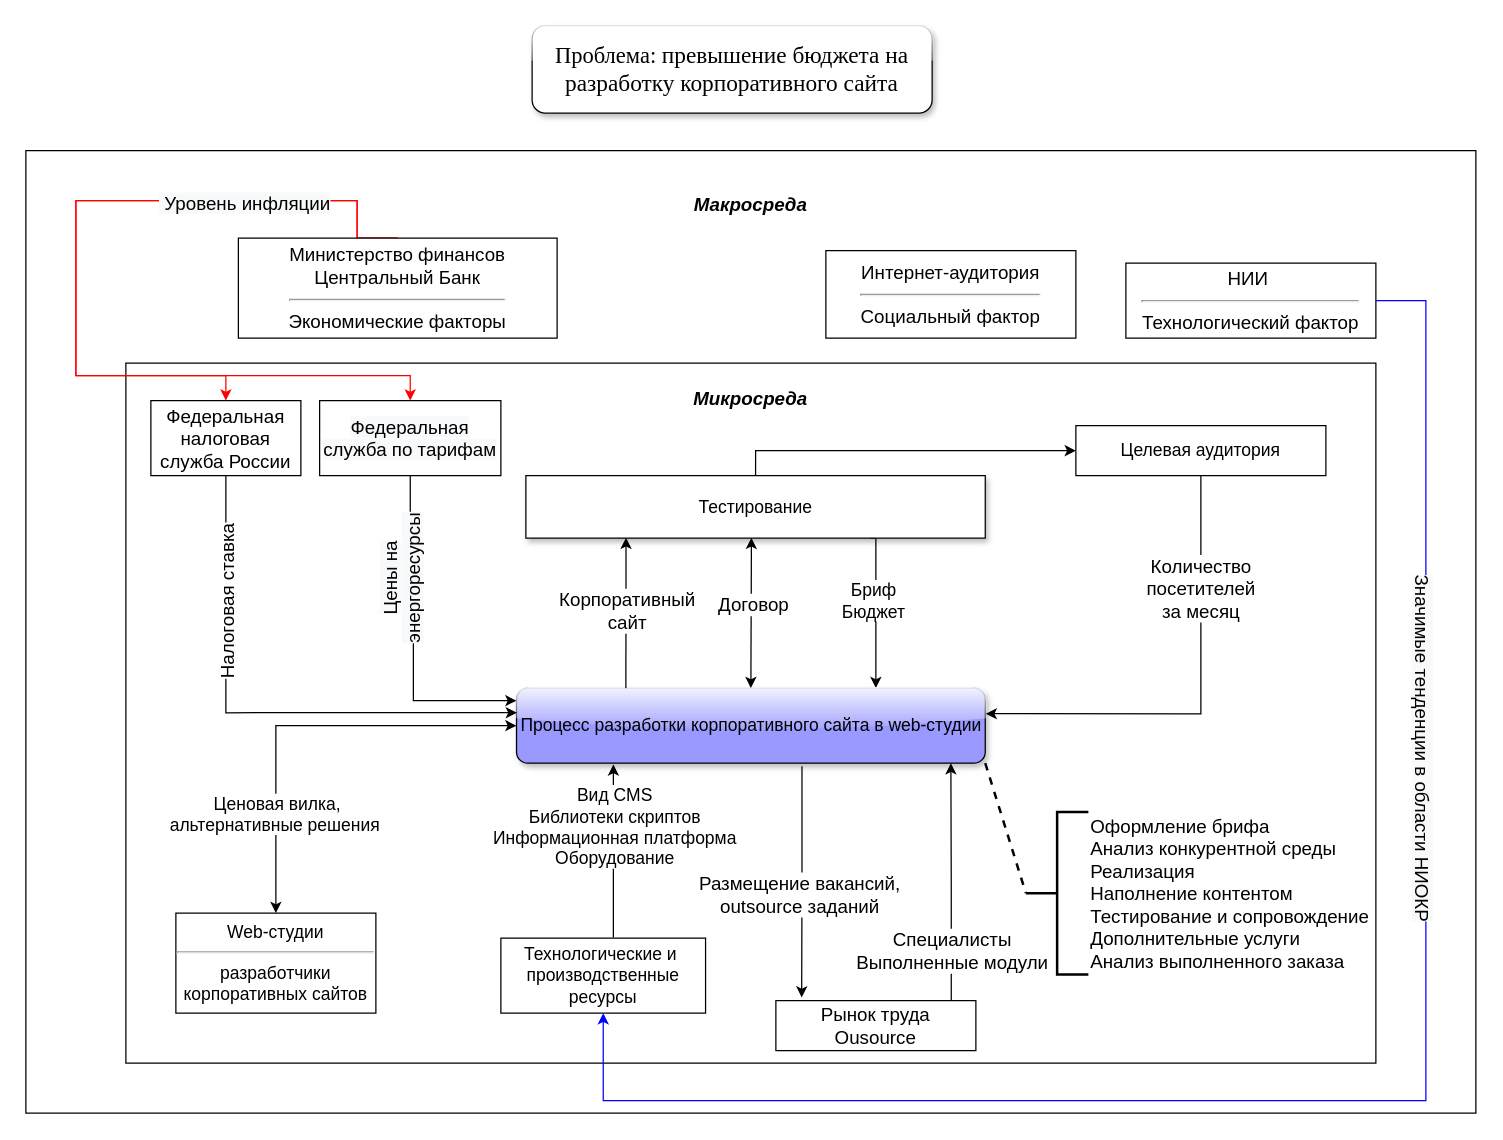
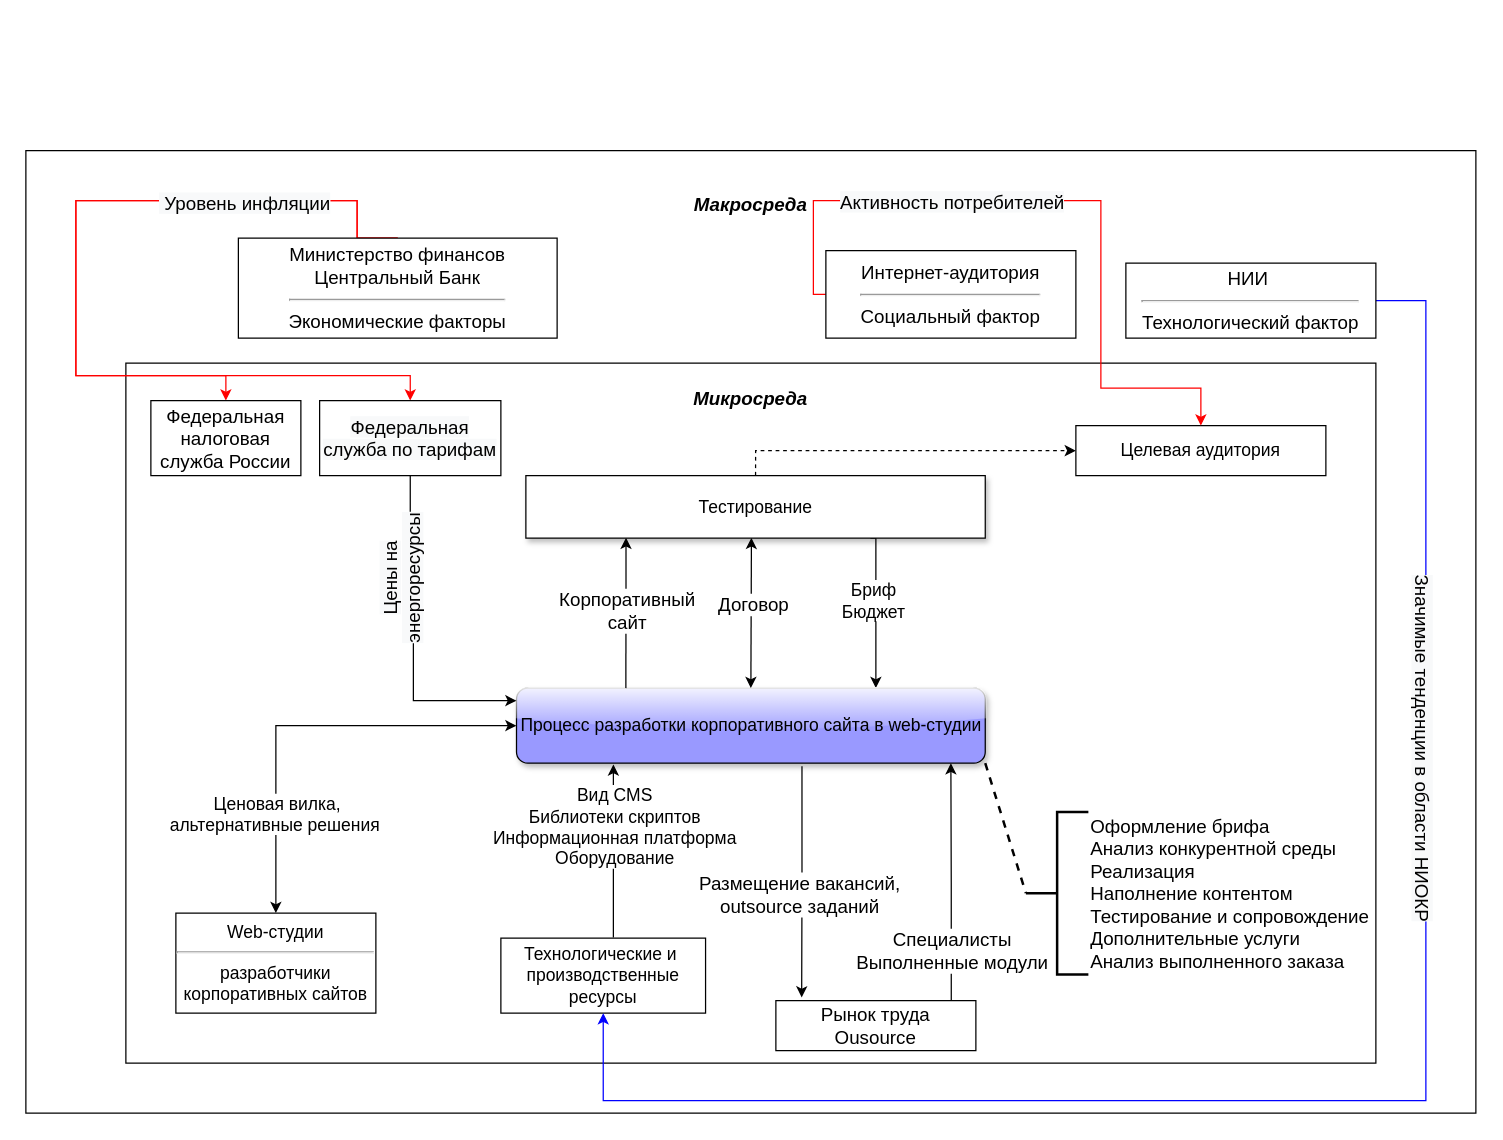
node "Проблема: превышение бюджета на разработку корпоративного сайта": removed
edge "Интернет-аудиторияСоциальный фактор" -> "Целевая аудитория": added, label "Активность потребителей"
edge "Тестирование" -> "Целевая аудитория": style solid -> dashed
edge "Федеральная налоговая служба России" -> "Процесс разработки корпоративного сайта в web-студии": removed, label "Налоговая ставка"
edge "Целевая аудитория" -> "Процесс разработки корпоративного сайта в web-студии": removed, label "Количество посетителей за месяц"
